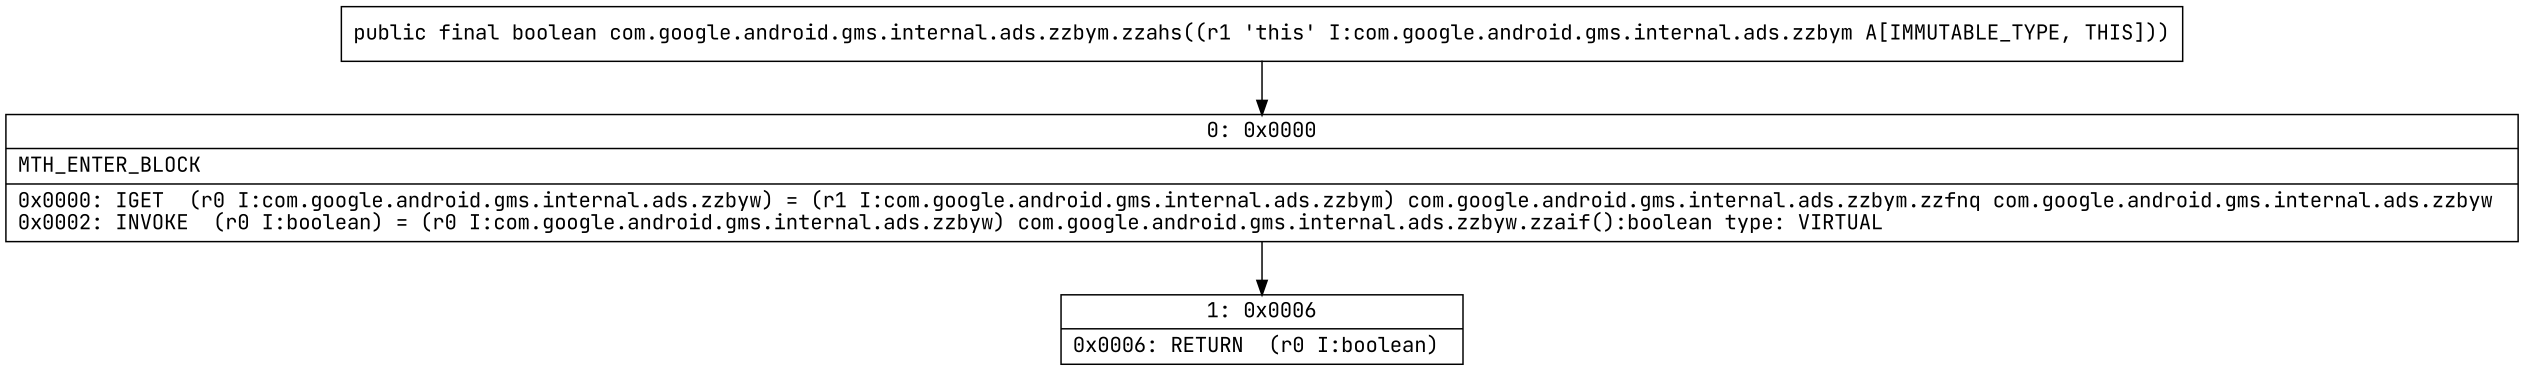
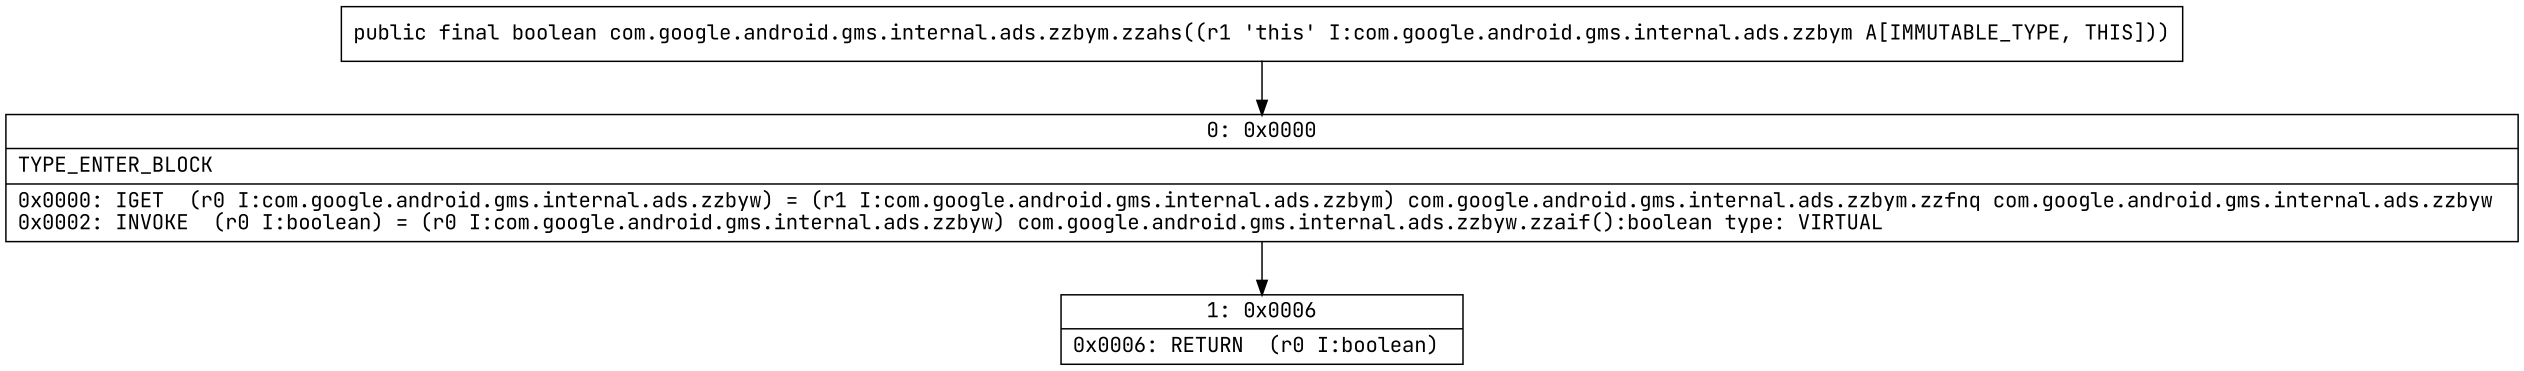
node "0: 0x0000": text "MTH_ENTER_BLOCK" -> "TYPE_ENTER_BLOCK"
